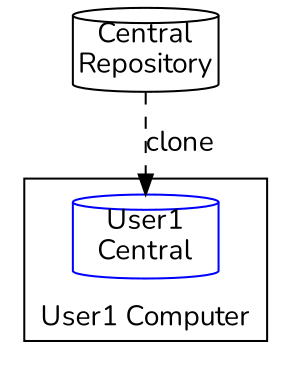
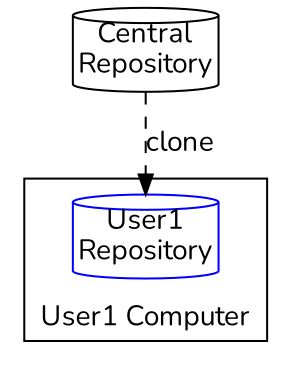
node "User1 Central": label "User1 Central" -> "User1 Repository"
